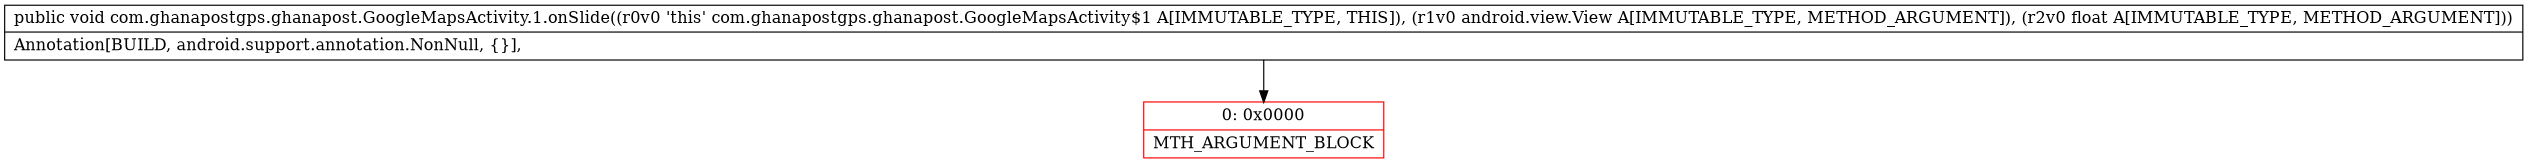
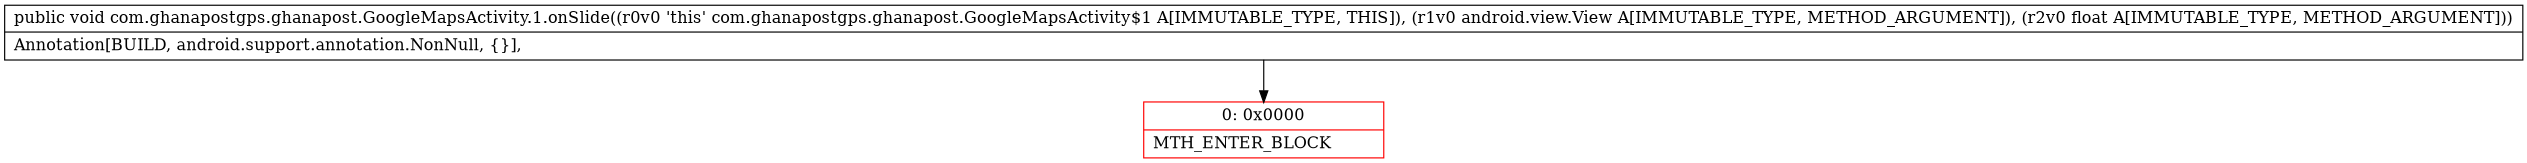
node "0: 0x0000": text "MTH_ARGUMENT_BLOCK" -> "MTH_ENTER_BLOCK"
